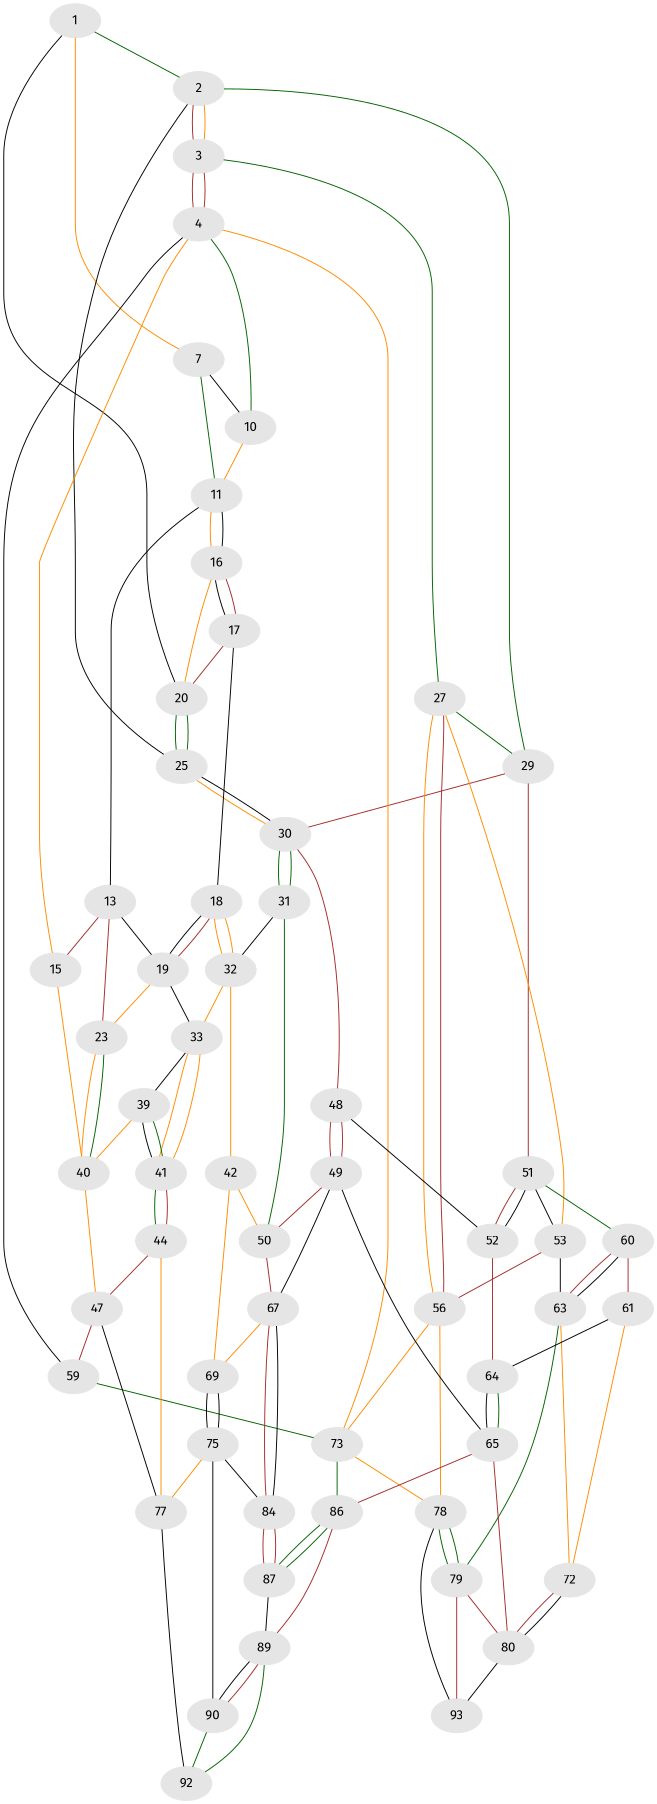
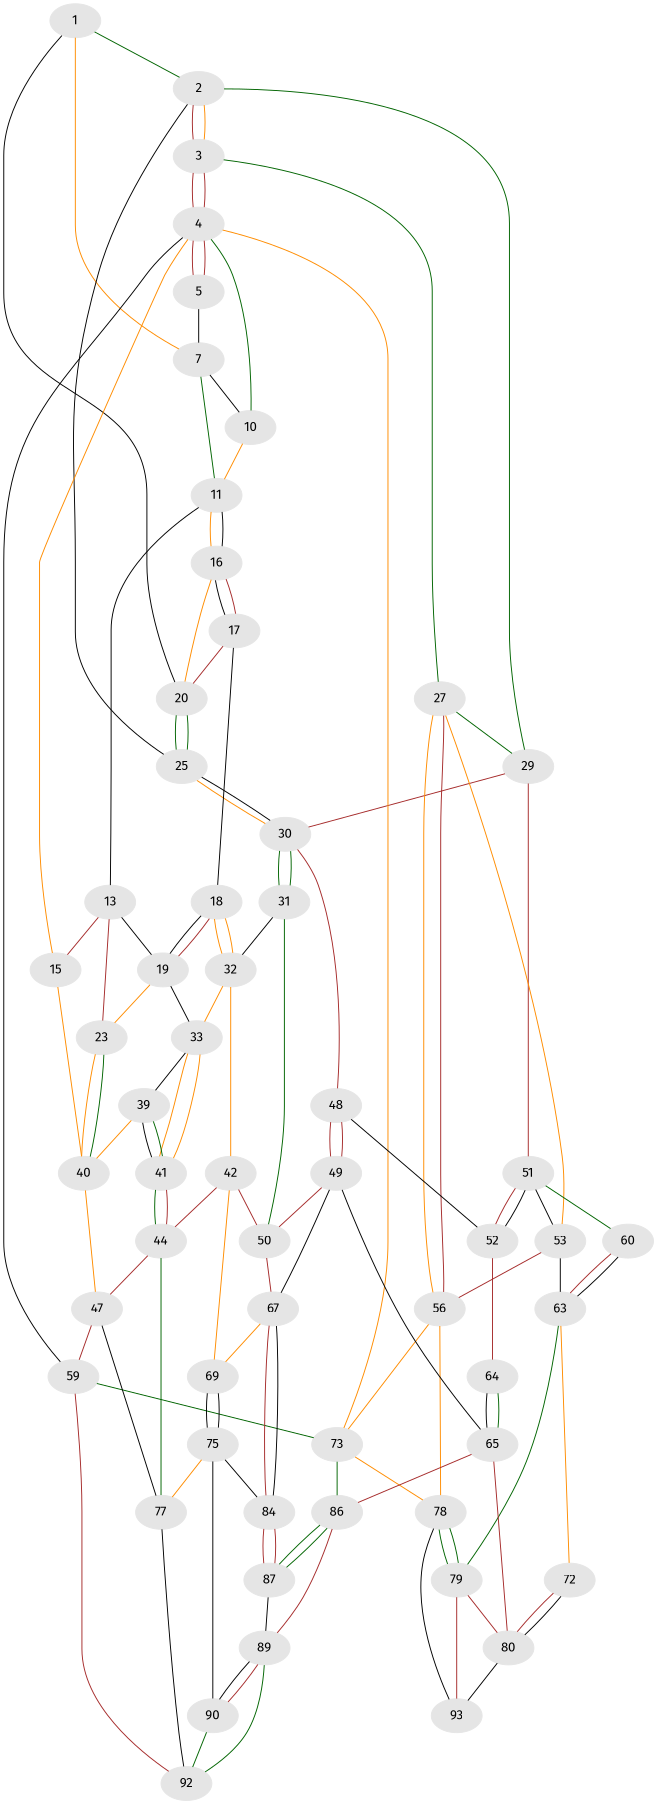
node "5": added
edge "42" -- "44": added
edge "42" -- "50": color darkorange -> brown
node "61": removed
edge "44" -- "77": color darkorange -> darkgreen
edge "59" -- "92": added
